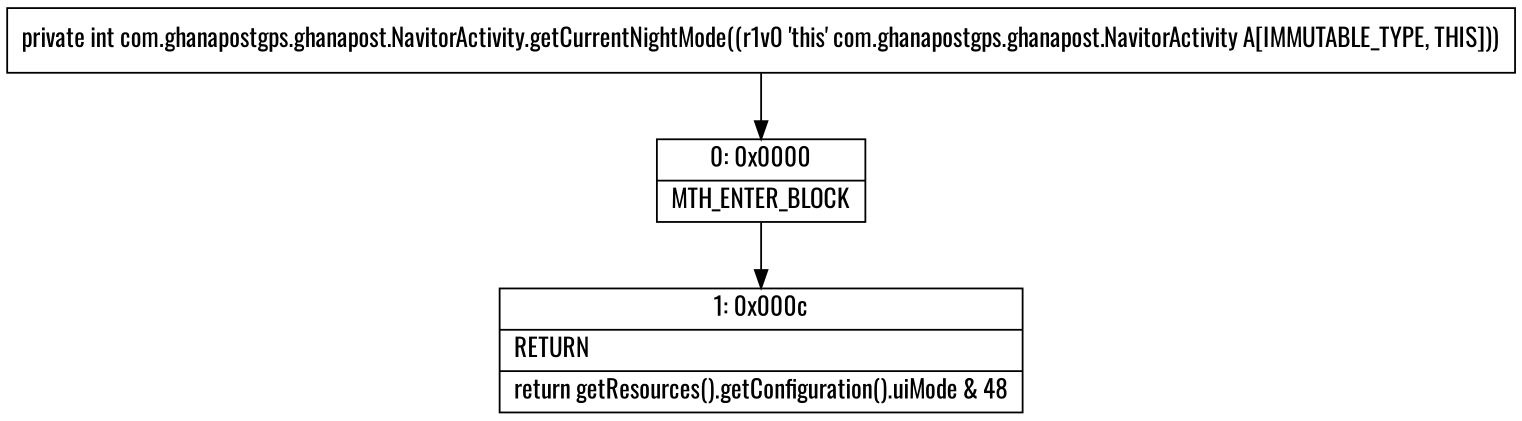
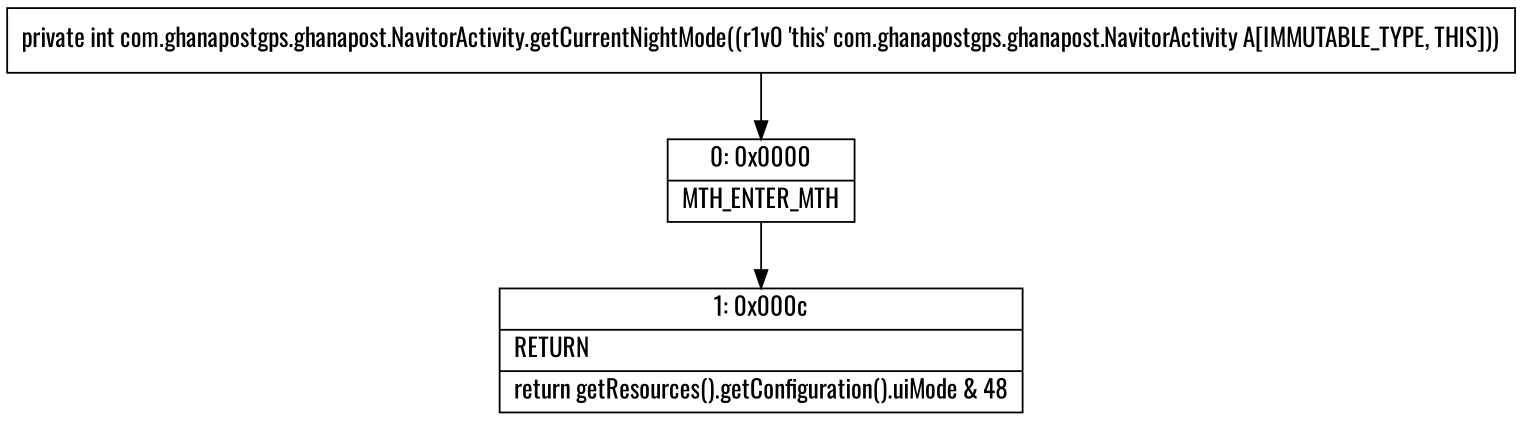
node "0: 0x0000": text "MTH_ENTER_BLOCK" -> "MTH_ENTER_MTH"
